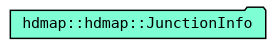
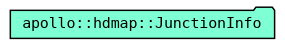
node "hdmap::hdmap::JunctionInfo": label "hdmap::hdmap::JunctionInfo" -> "apollo::hdmap::JunctionInfo"
